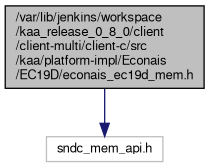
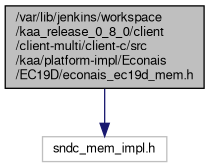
node "sndc_mem_api.h": label "sndc_mem_api.h" -> "sndc_mem_impl.h"
